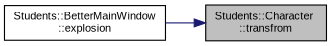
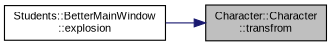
node "Students::Character ::transfrom": label "Students::Character ::transfrom" -> "Character::Character ::transfrom"
